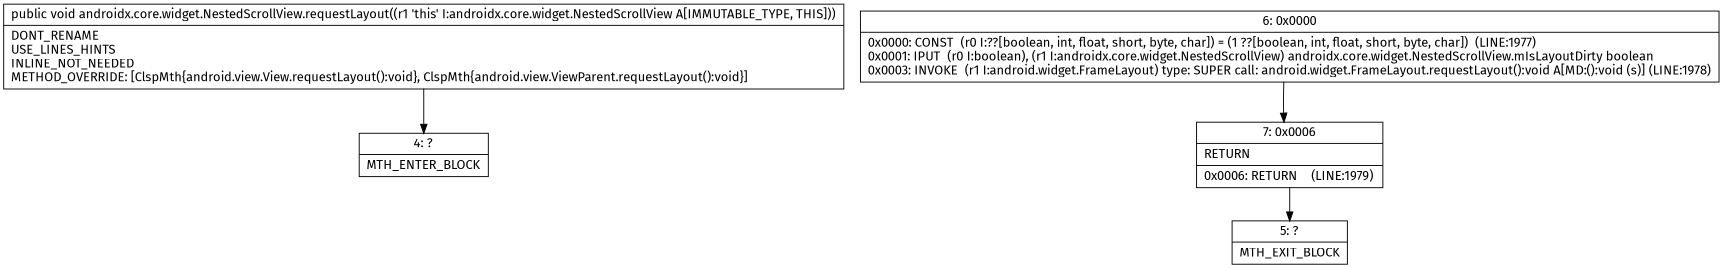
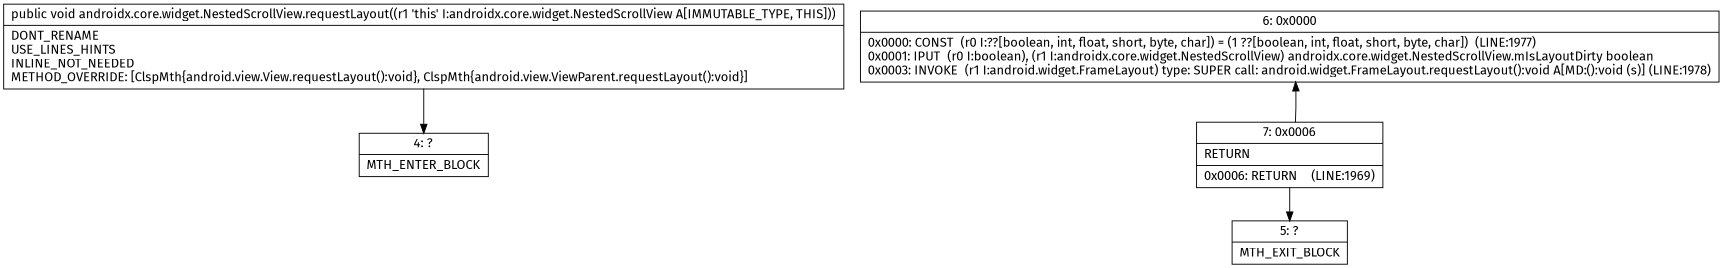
edge "6: 0x0000" -> "7: 0x0006": reversed
node "7: 0x0006": text "0x0006: RETURN    (LINE:1979)" -> "0x0006: RETURN    (LINE:1969)"
